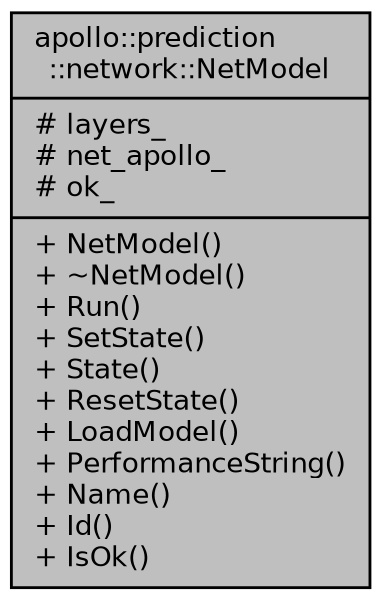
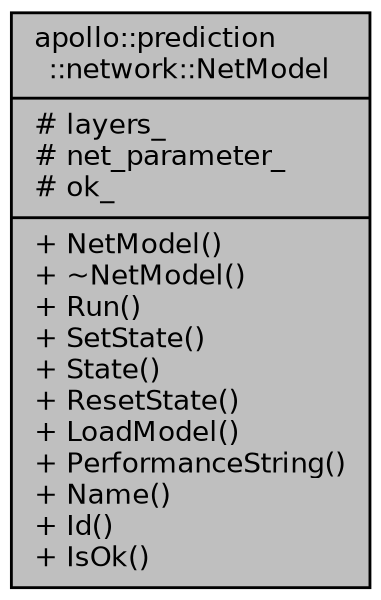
node "apollo::prediction": text "# net_apollo_" -> "# net_parameter_"
